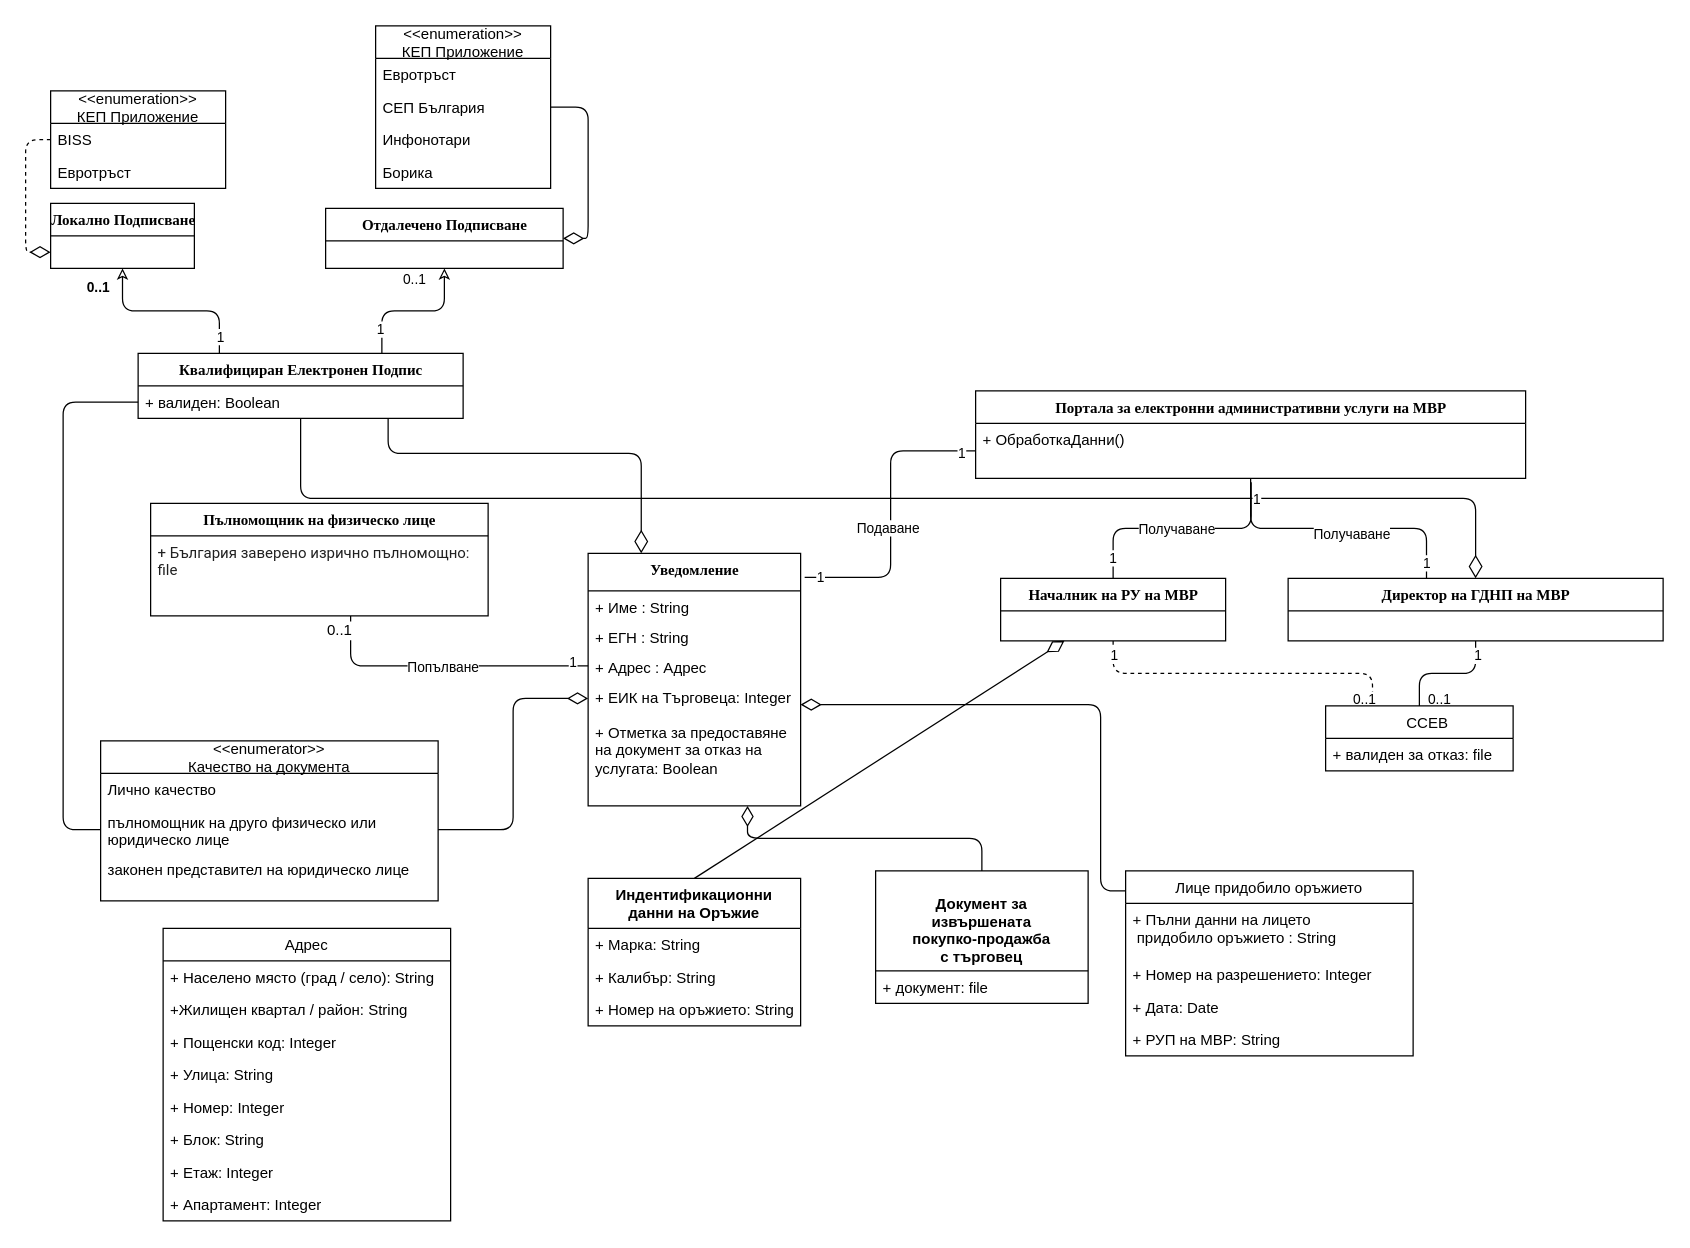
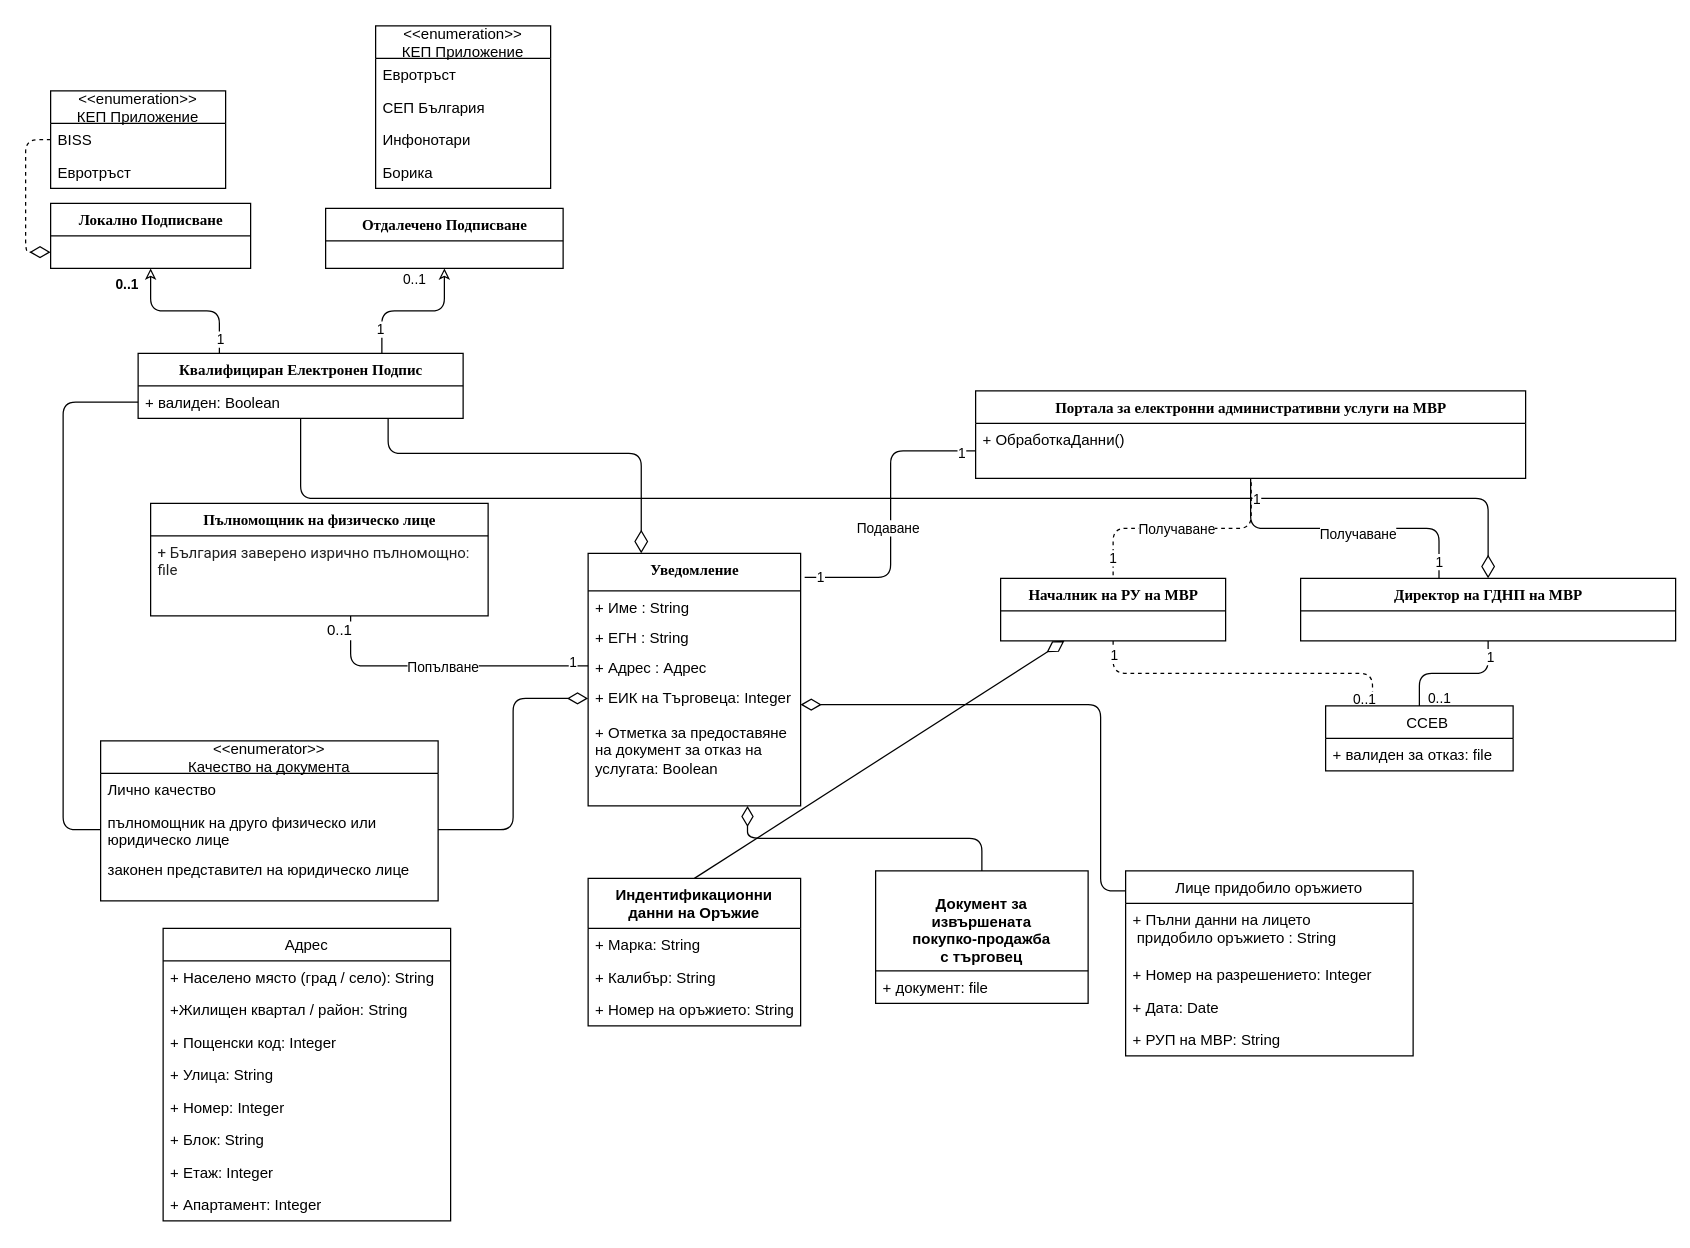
edge "СЕП България" -> "Отдалечено Подписване": removed
node "Локално Подписване": size 144x65 -> 200x65
edge "+ ОбработкаДанни()" -- "Началник на РУ на МВР": style solid -> dashed
node "Директор на ГДНП на МВР": moved (1476, 609) -> (1488, 609)
